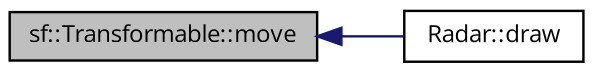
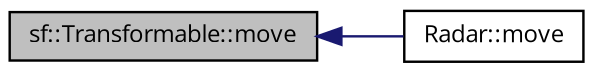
node "Radar::draw": label "Radar::draw" -> "Radar::move"
